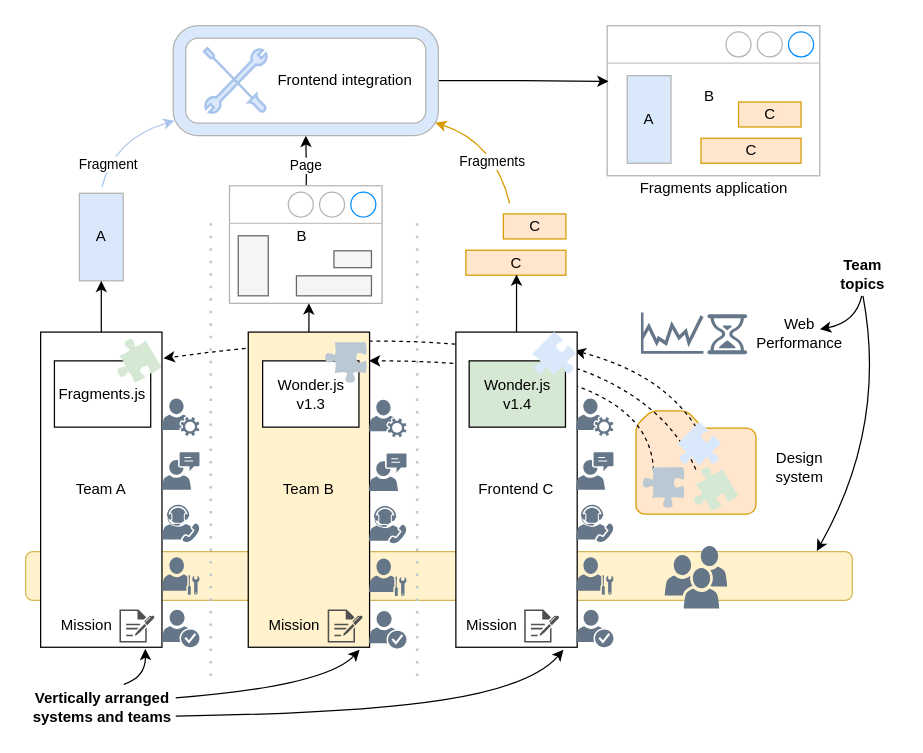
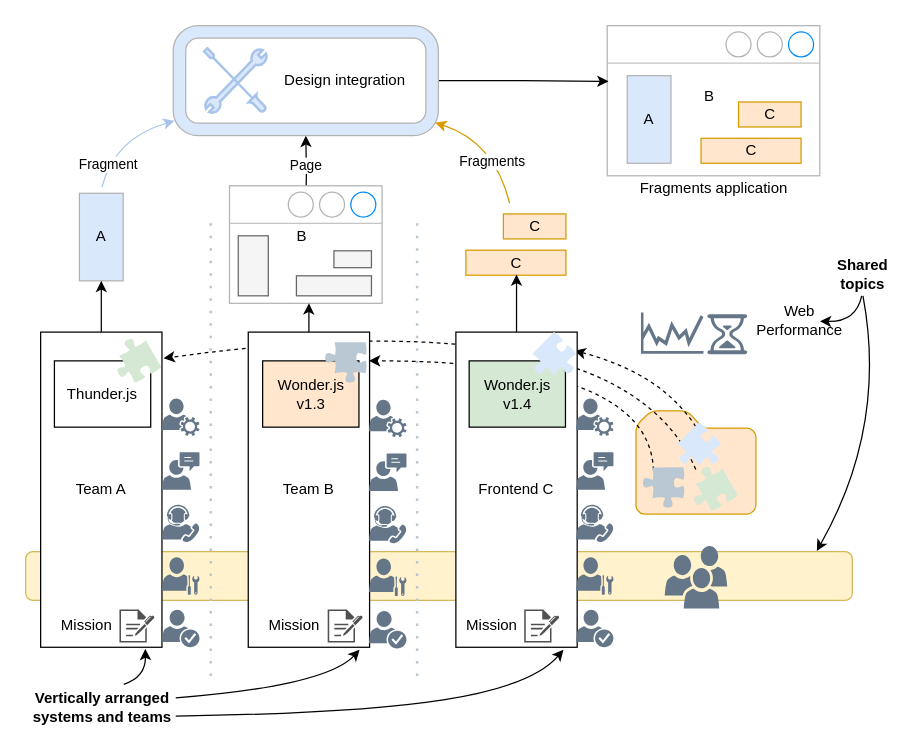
node "Frontend integration": label "Frontend integration" -> "Design integration"
node "Team topics": label "Team topics" -> "Shared topics"
node "Web Performance": moved (799, 333) -> (799, 321)
node "Fragments.js": label "Fragments.js" -> "Thunder.js"
node "Wonder.js v1.3": fillcolor #ffffff -> #ffe6cc
node "Design system": removed
node "Team B": fillcolor #fff2cc -> #ffffff
